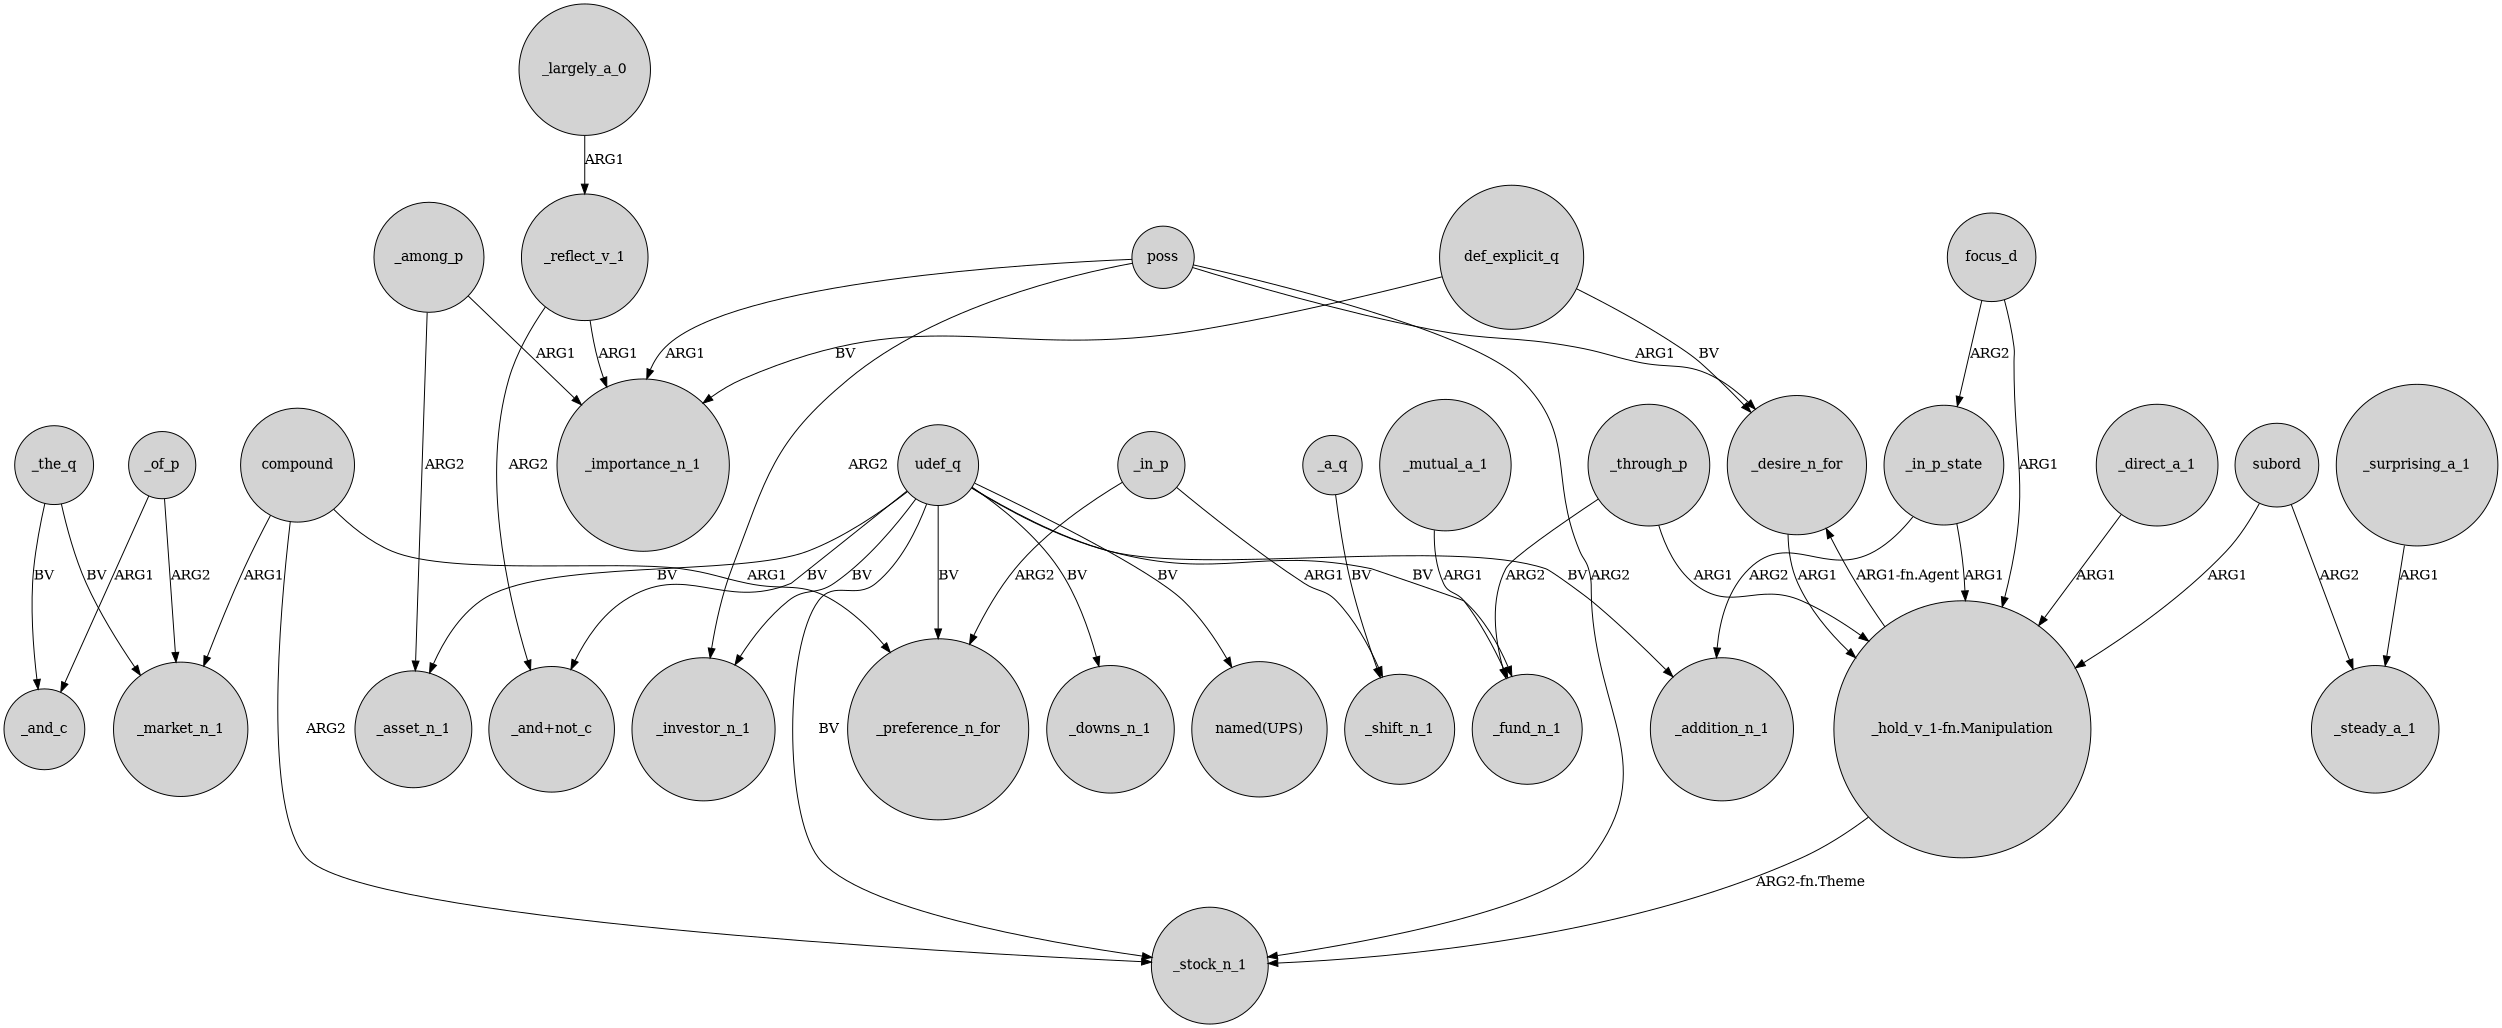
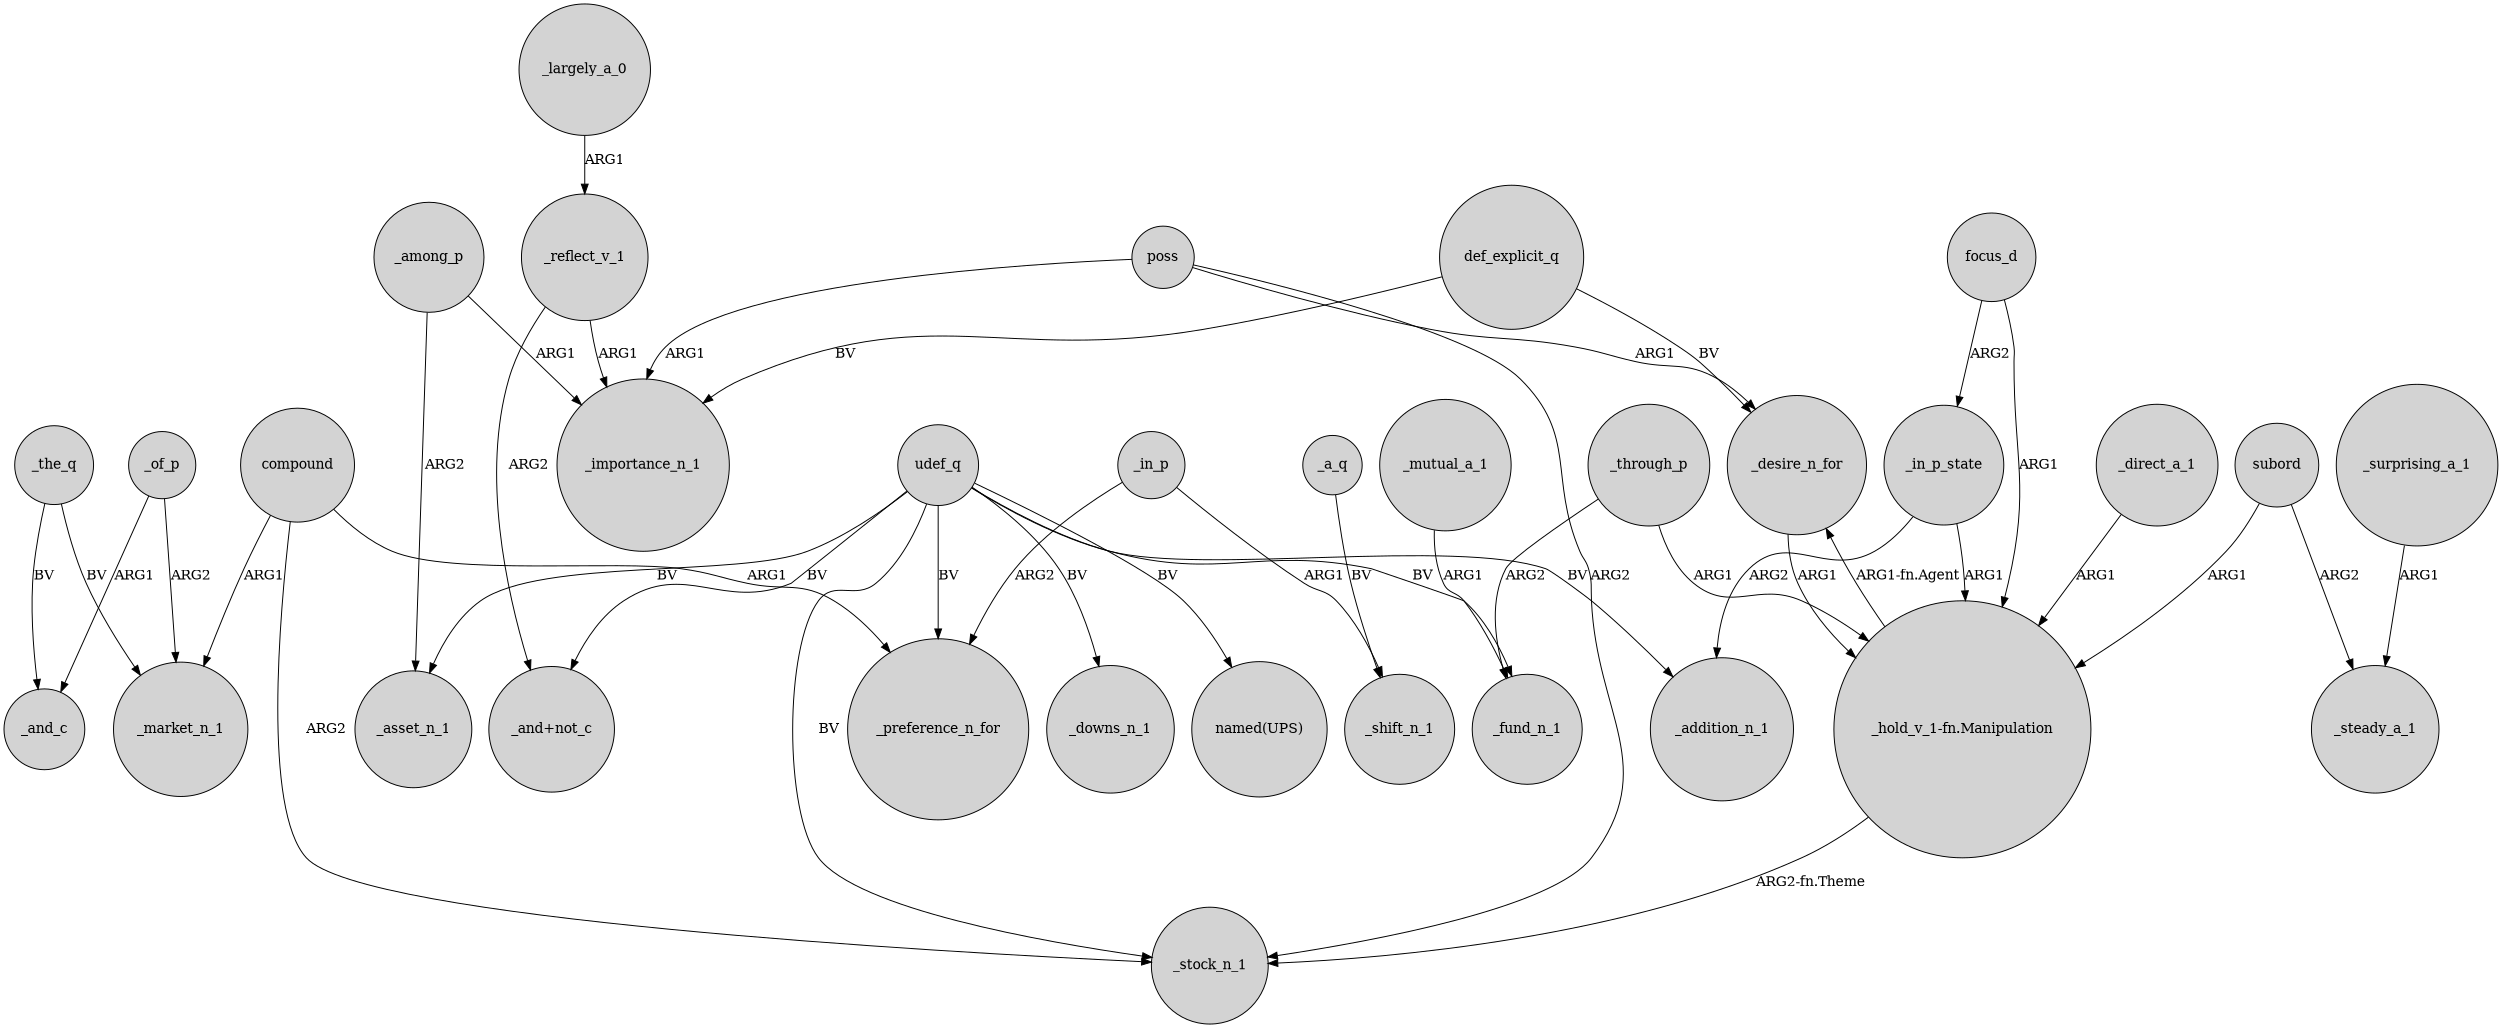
node "_investor_n_1": removed
